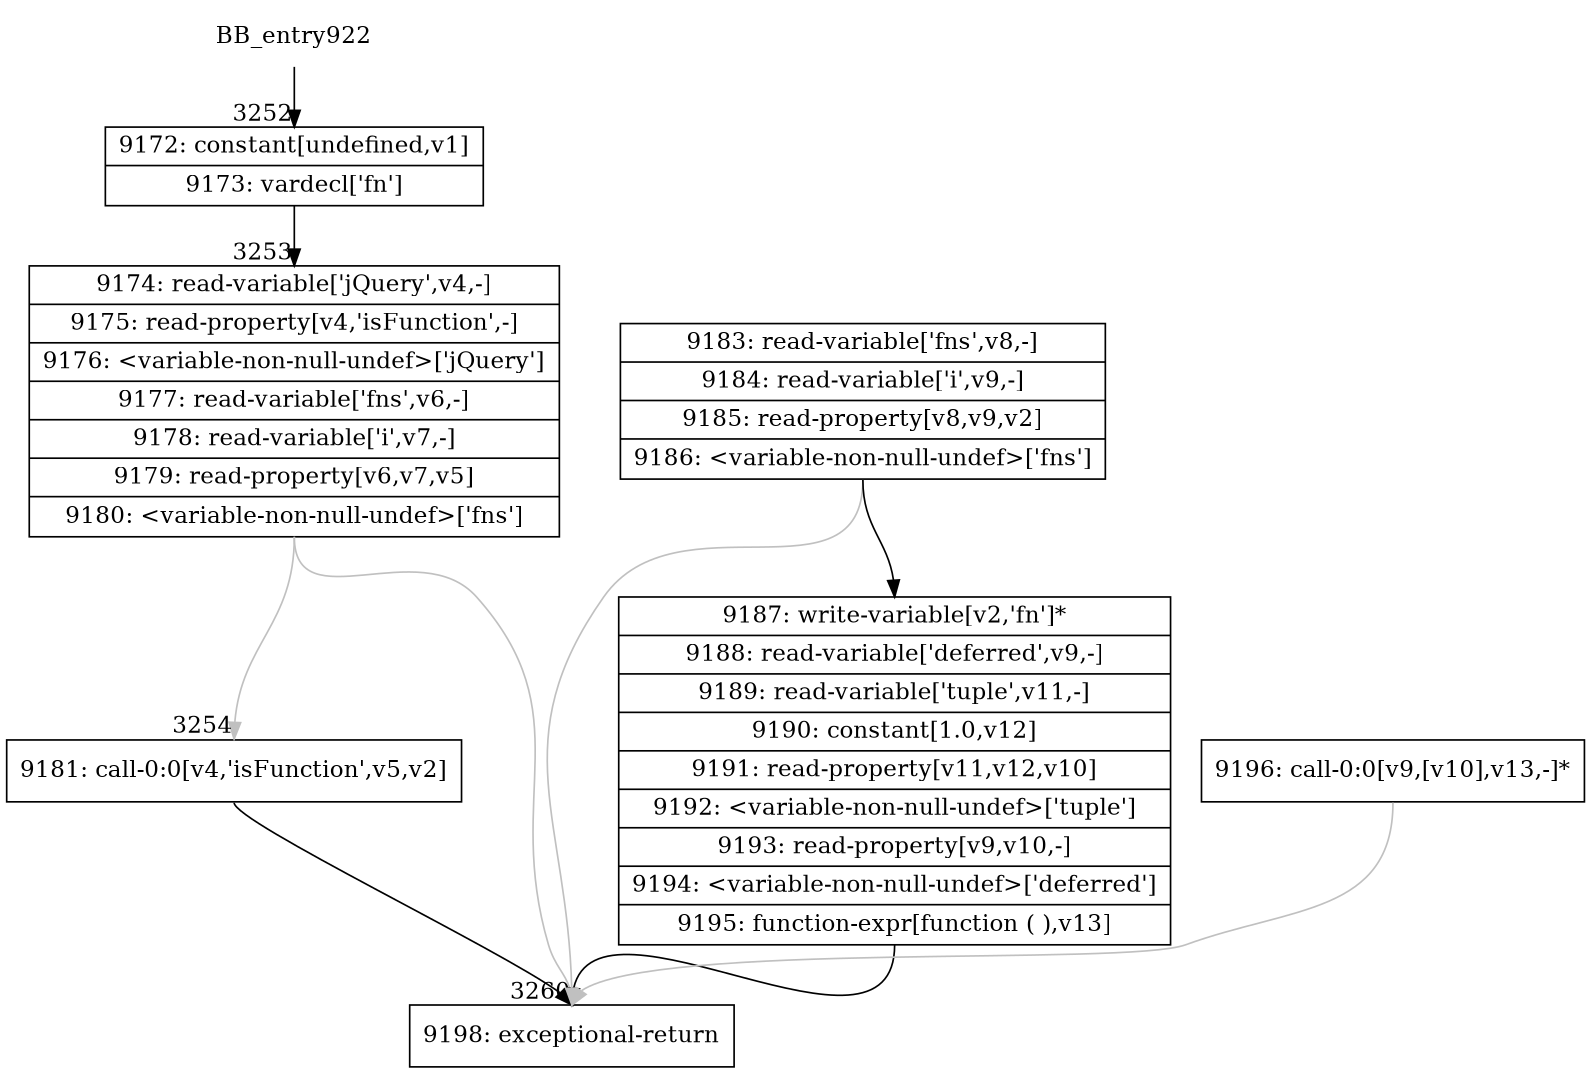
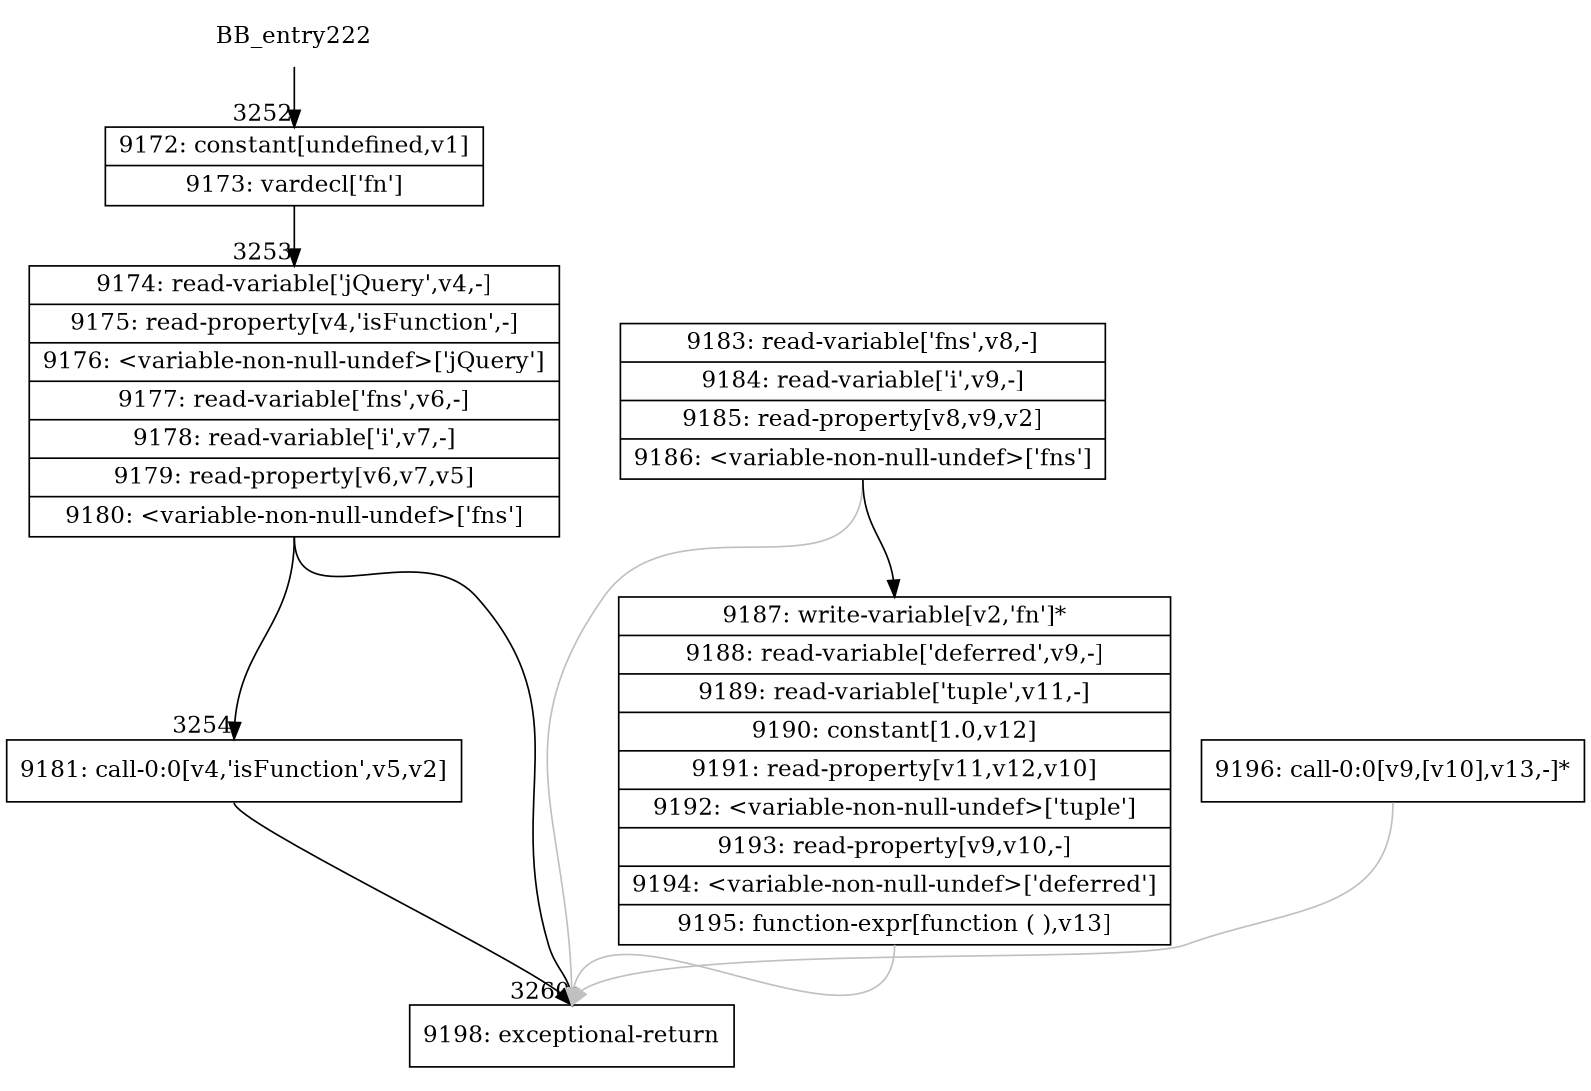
node "BB_entry922": label "BB_entry922" -> "BB_entry222"
edge "9174: read-variable['jQuery',v4,-]" -> "9181: call-0:0[v4,'isFunction',v5,v2]": color gray -> black
edge "9174: read-variable['jQuery',v4,-]" -> "9198: exceptional-return": color gray -> black
edge "9187: write-variable[v2,'fn']*" -> "9198: exceptional-return": color black -> gray
